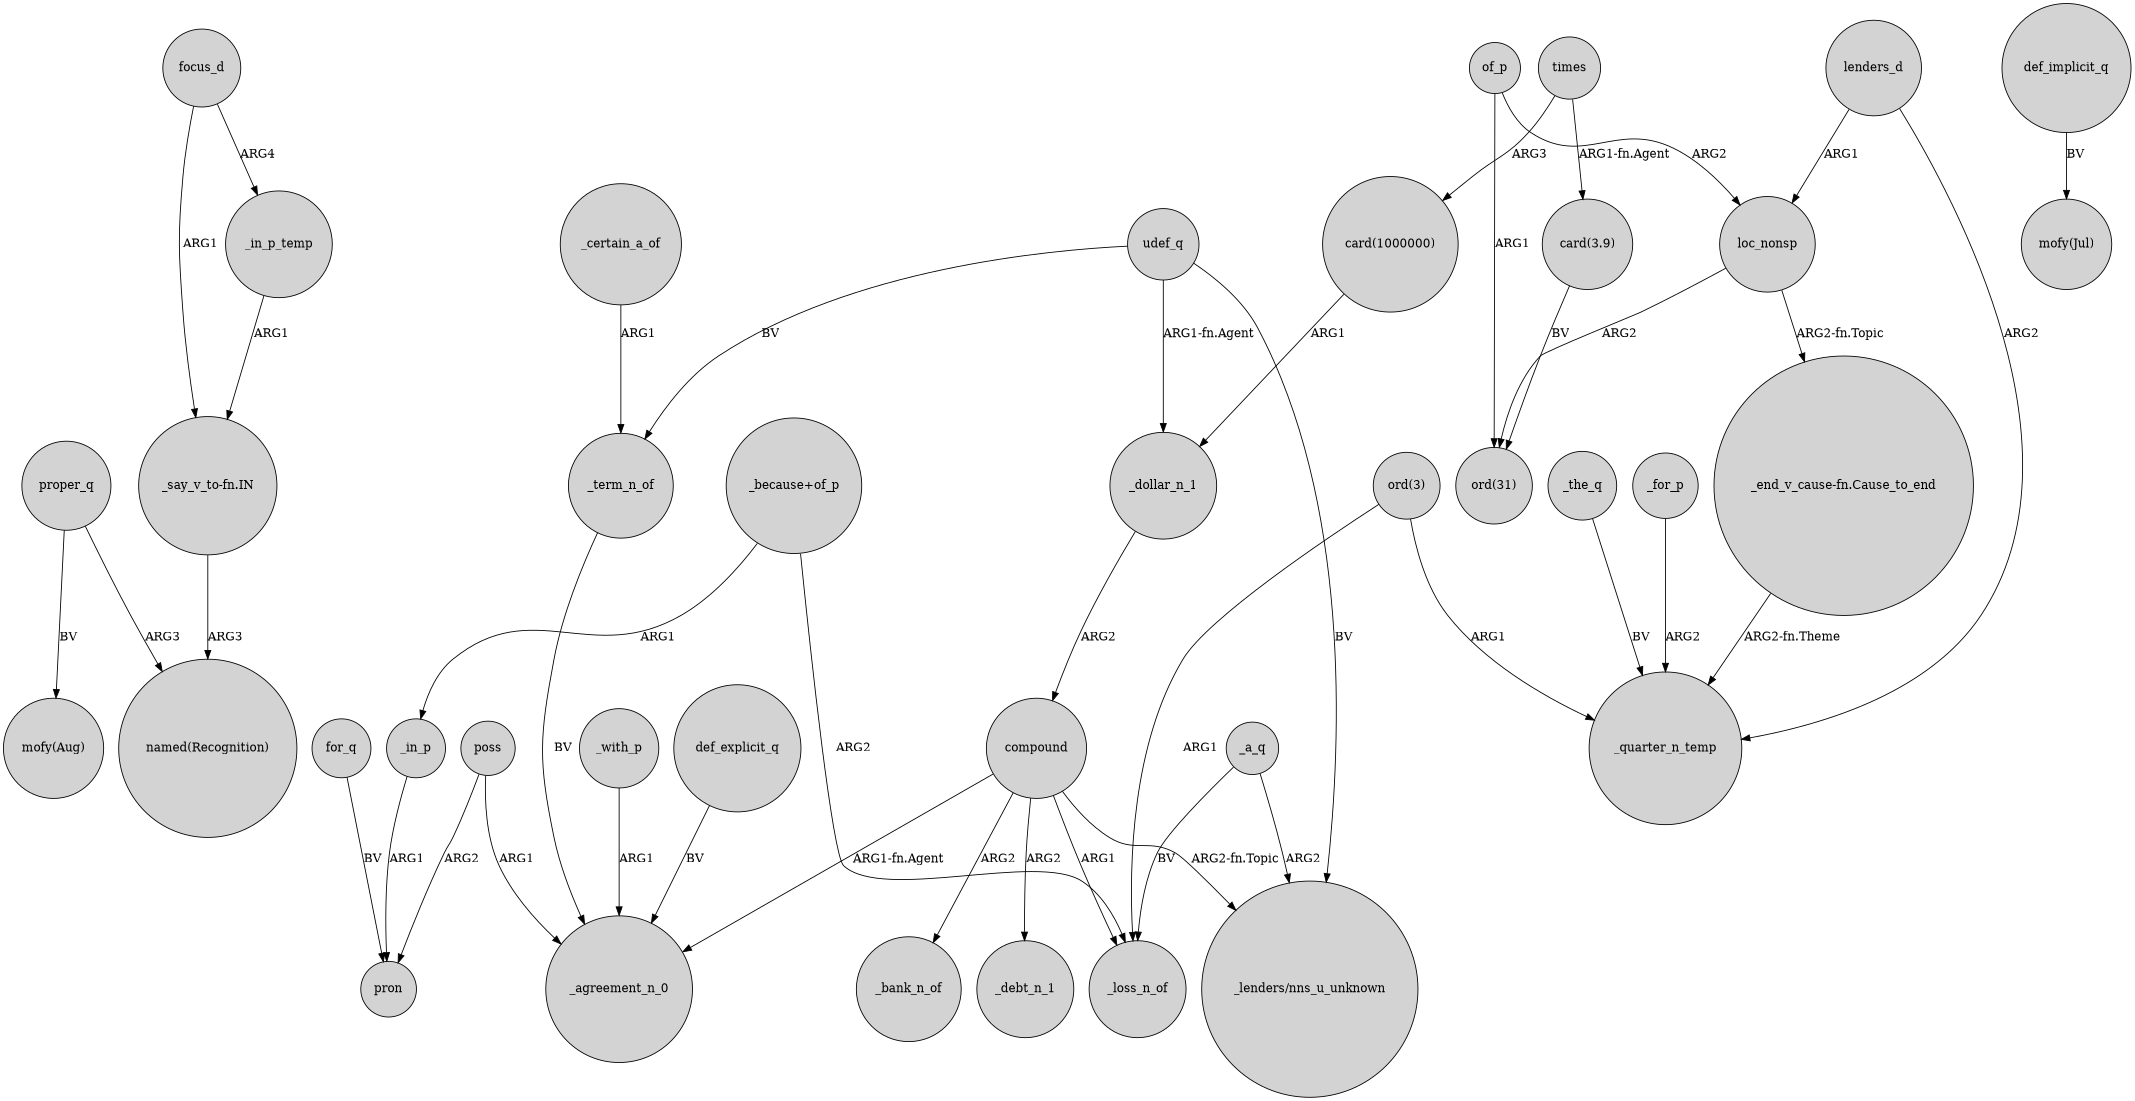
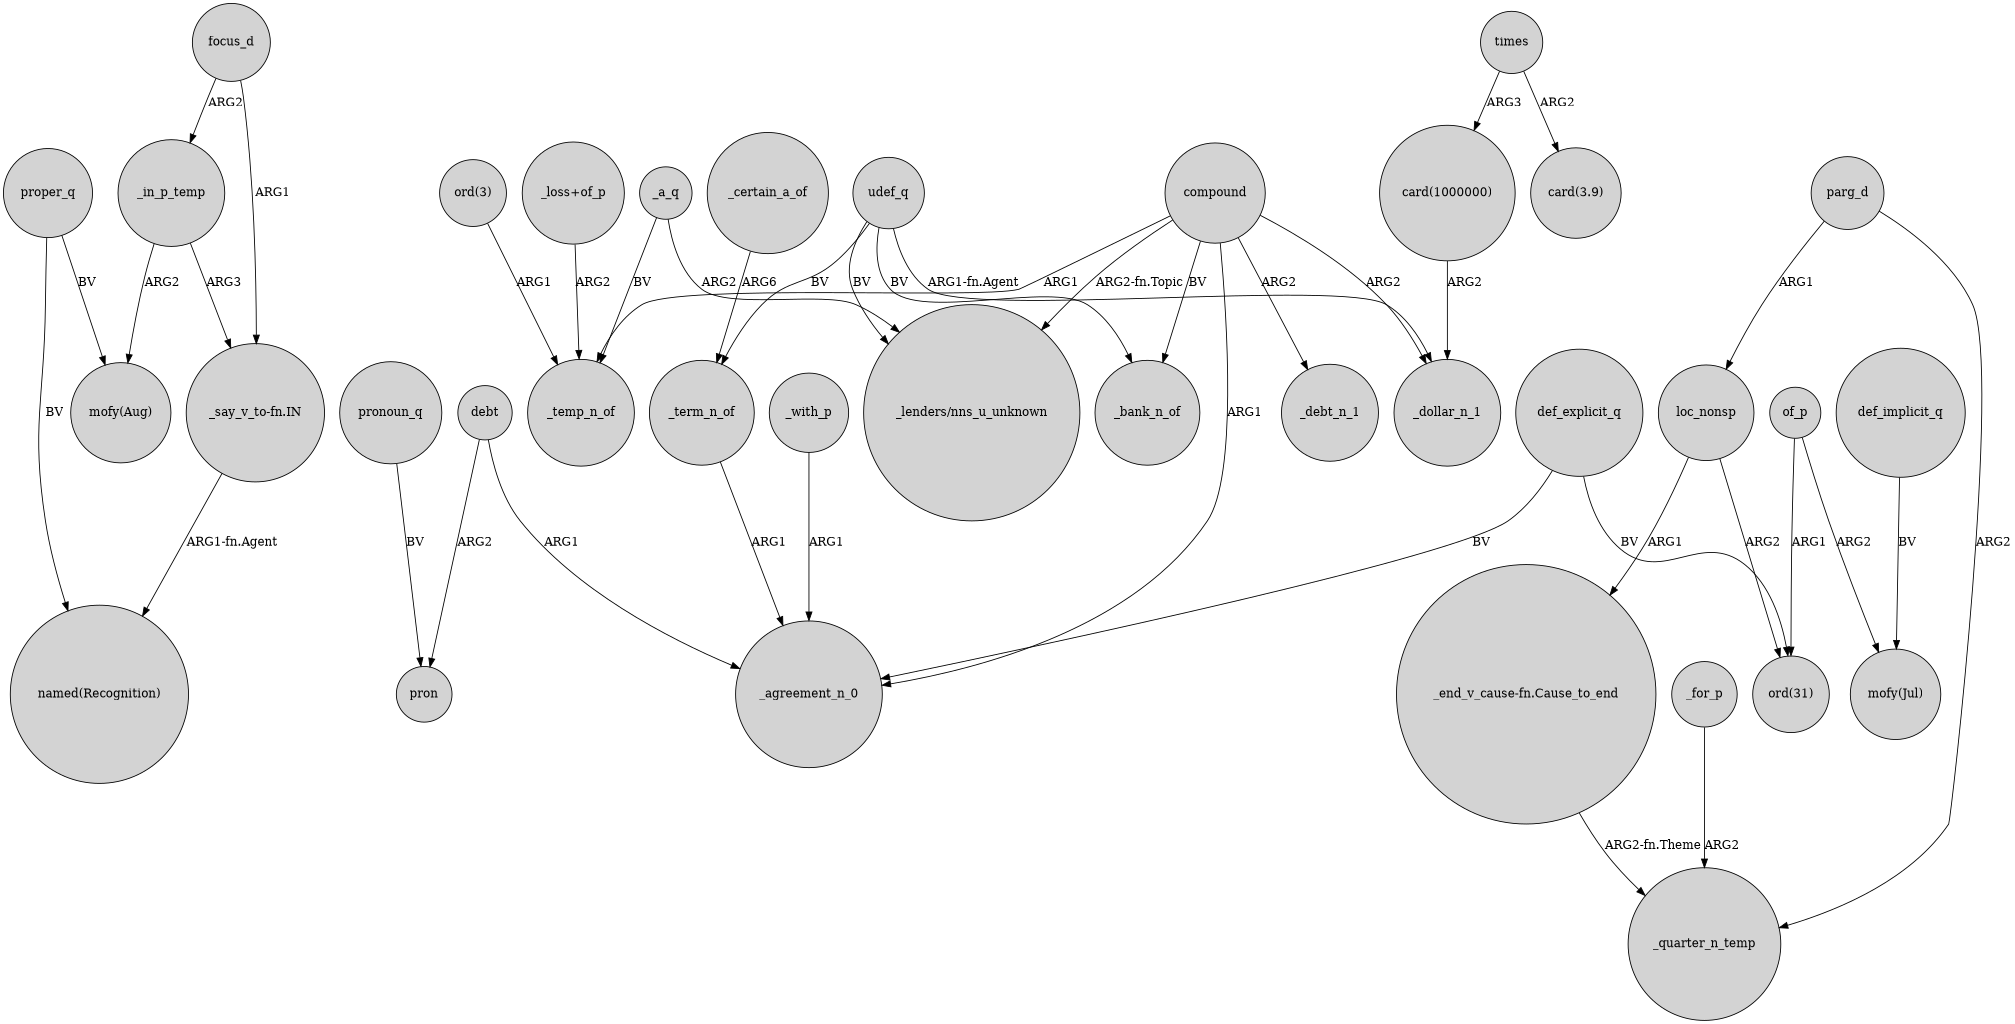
node "lenders_d": label "lenders_d" -> "parg_d"
edge "of_p" -> "loc_nonsp": now "of_p" -> "mofy(Jul)"
edge "focus_d" -> "_in_p_temp": label "ARG4" -> "ARG2"
edge "times" -> "card(3.9)": label "ARG1-fn.Agent" -> "ARG2"
edge "_in_p_temp" -> "mofy(Aug)": added, label "ARG2"
edge "udef_q" -> "_bank_n_of": added, label "BV"
edge "_in_p_temp" -> "_say_v_to-fn.IN": label "ARG1" -> "ARG3"
edge "_certain_a_of" -> "_term_n_of": label "ARG1" -> "ARG6"
edge "card(1000000)" -> "_dollar_n_1": label "ARG1" -> "ARG2"
edge "loc_nonsp" -> "_end_v_cause-fn.Cause_to_end": label "ARG2-fn.Topic" -> "ARG1"
edge "card(3.9)" -> "ord(31)": now "def_explicit_q" -> "ord(31)"
node "_because+of_p": label "_because+of_p" -> "_loss+of_p"
node "_the_q": removed
edge "_dollar_n_1" -> "compound": reversed
edge "proper_q" -> "named(Recognition)": label "ARG3" -> "BV"
edge "_say_v_to-fn.IN" -> "named(Recognition)": label "ARG3" -> "ARG1-fn.Agent"
edge "ord(3)" -> "_quarter_n_temp": removed, label "ARG1"
node "for_q": label "for_q" -> "pronoun_q"
node "_in_p": removed
node "poss": label "poss" -> "debt"
edge "_term_n_of" -> "_agreement_n_0": label "BV" -> "ARG1"
edge "compound" -> "_agreement_n_0": label "ARG1-fn.Agent" -> "ARG1"
edge "compound" -> "_bank_n_of": label "ARG2" -> "BV"
node "_loss_n_of": label "_loss_n_of" -> "_temp_n_of"
